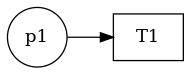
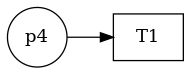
node "p1": label "p1" -> "p4"
